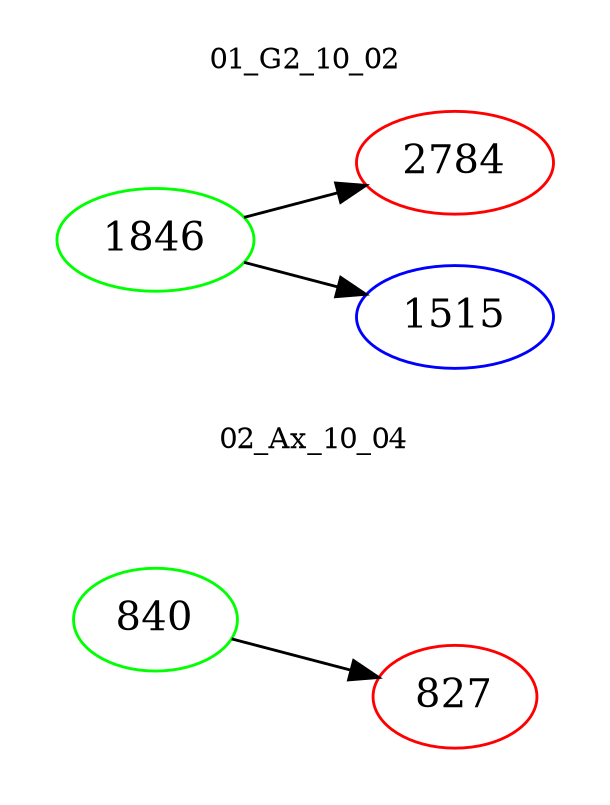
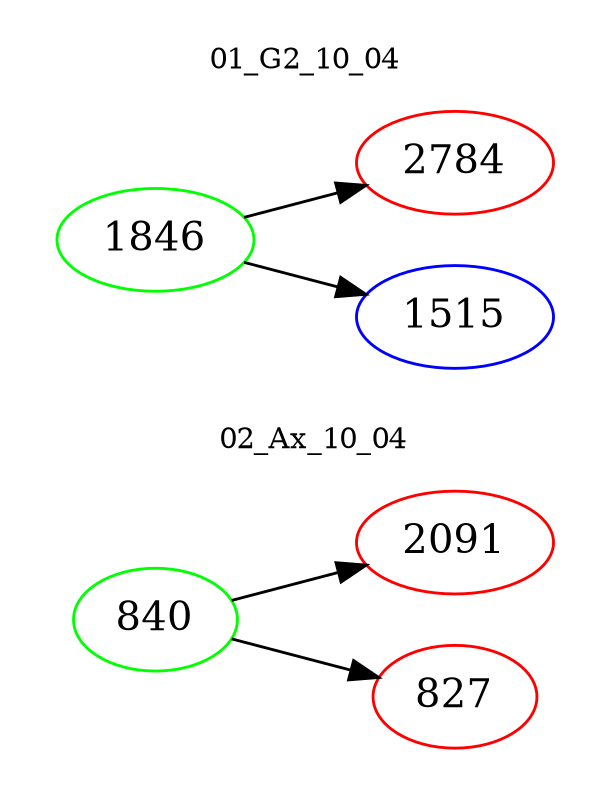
cluster "01_G2_10_02": label "01_G2_10_02" -> "01_G2_10_04"
node "2091": added
